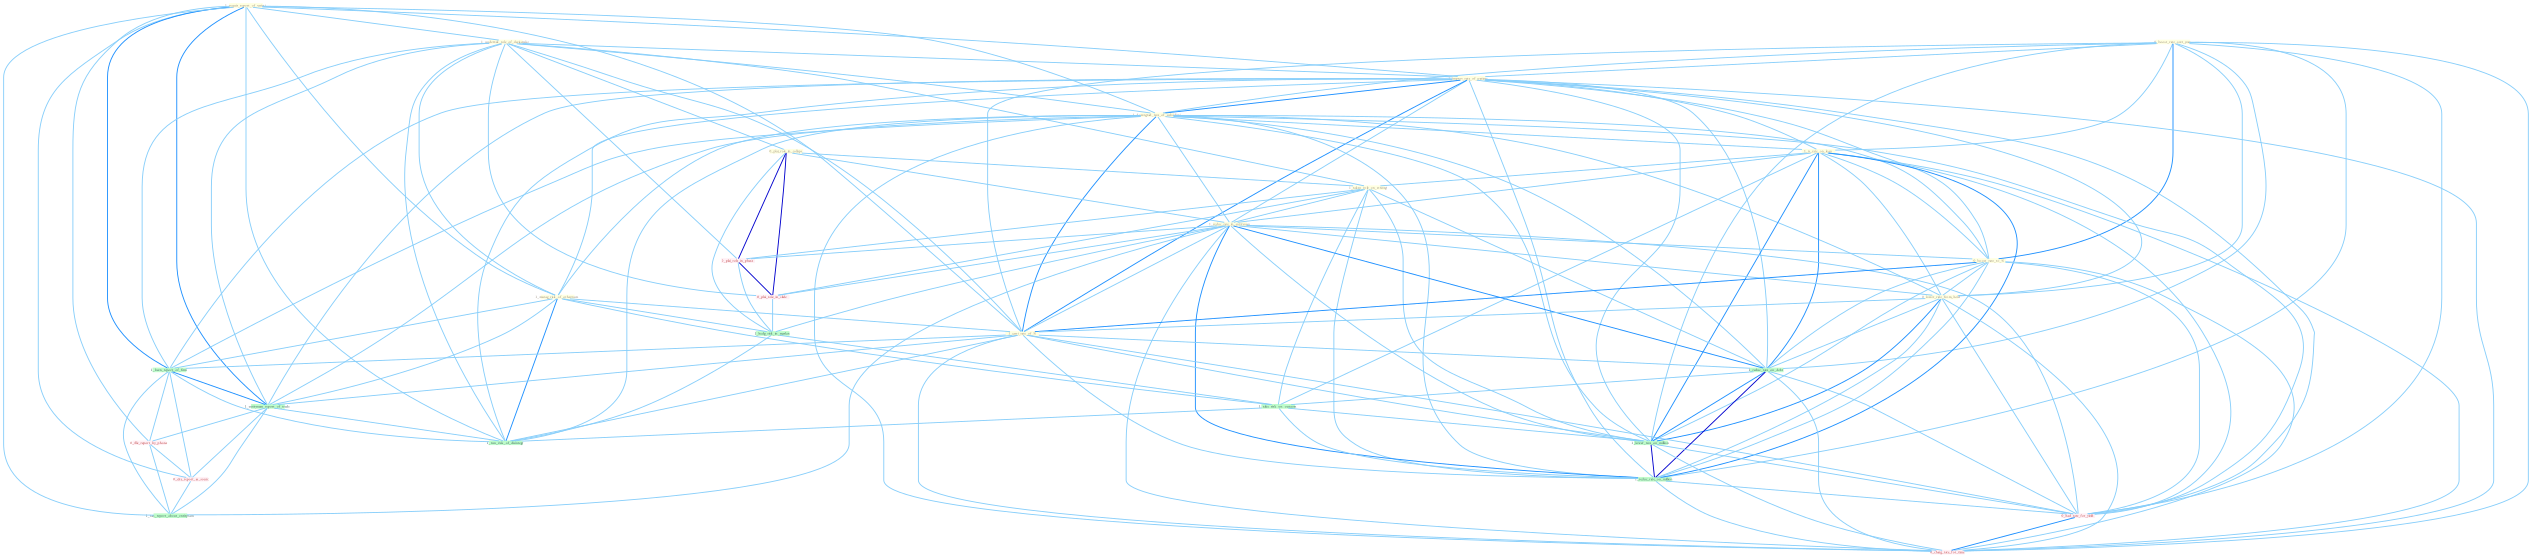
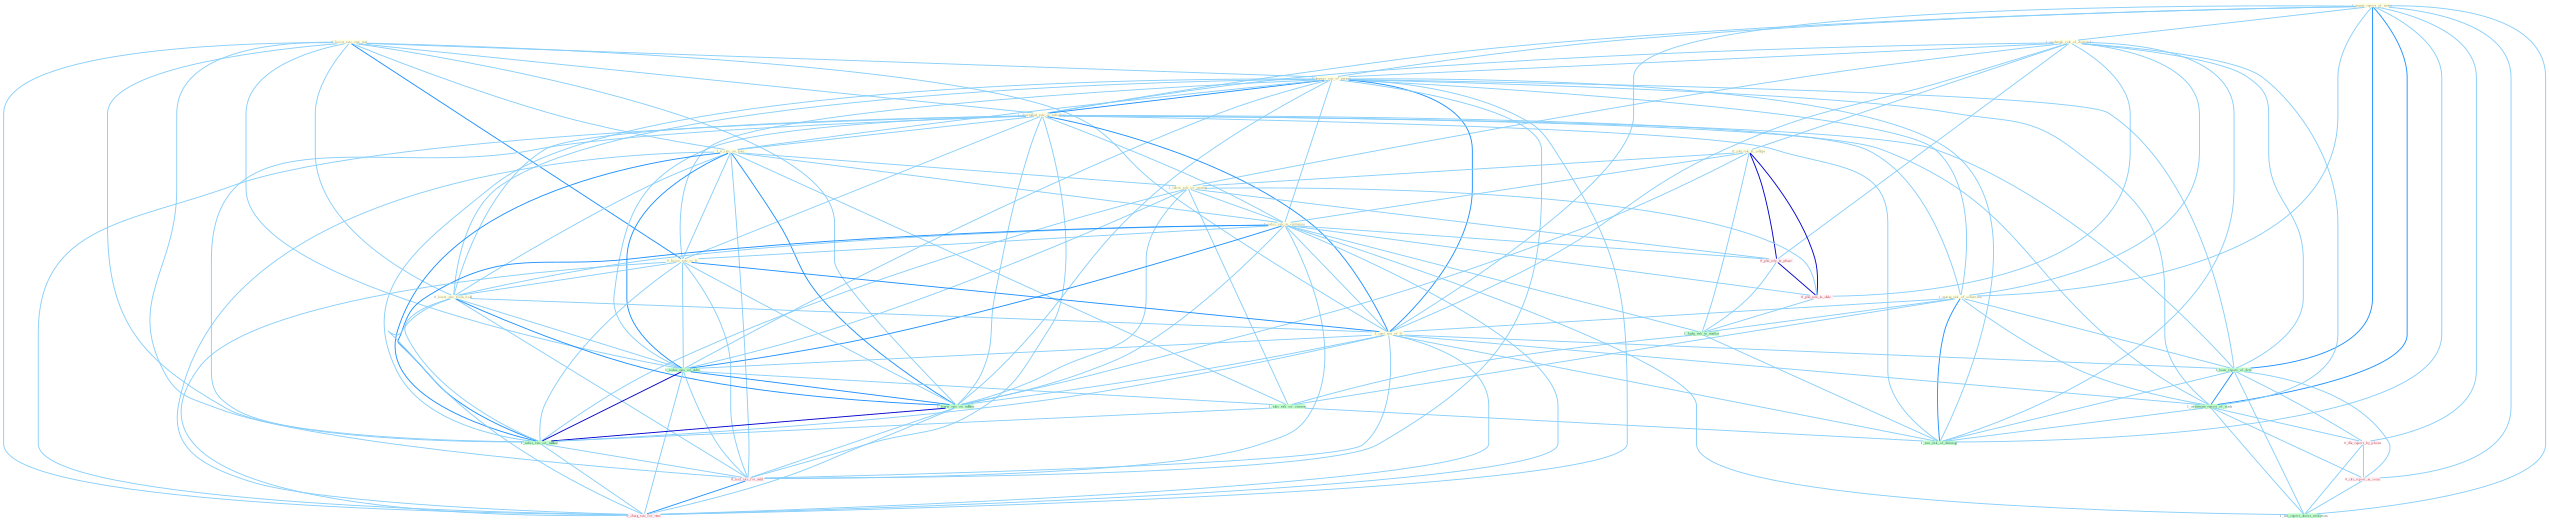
edge "1_take_risk_on_outcom" -- "1_lower_rate_on_million": now "0_plai_role_in_collaps" -- "1_lower_rate_on_million"
